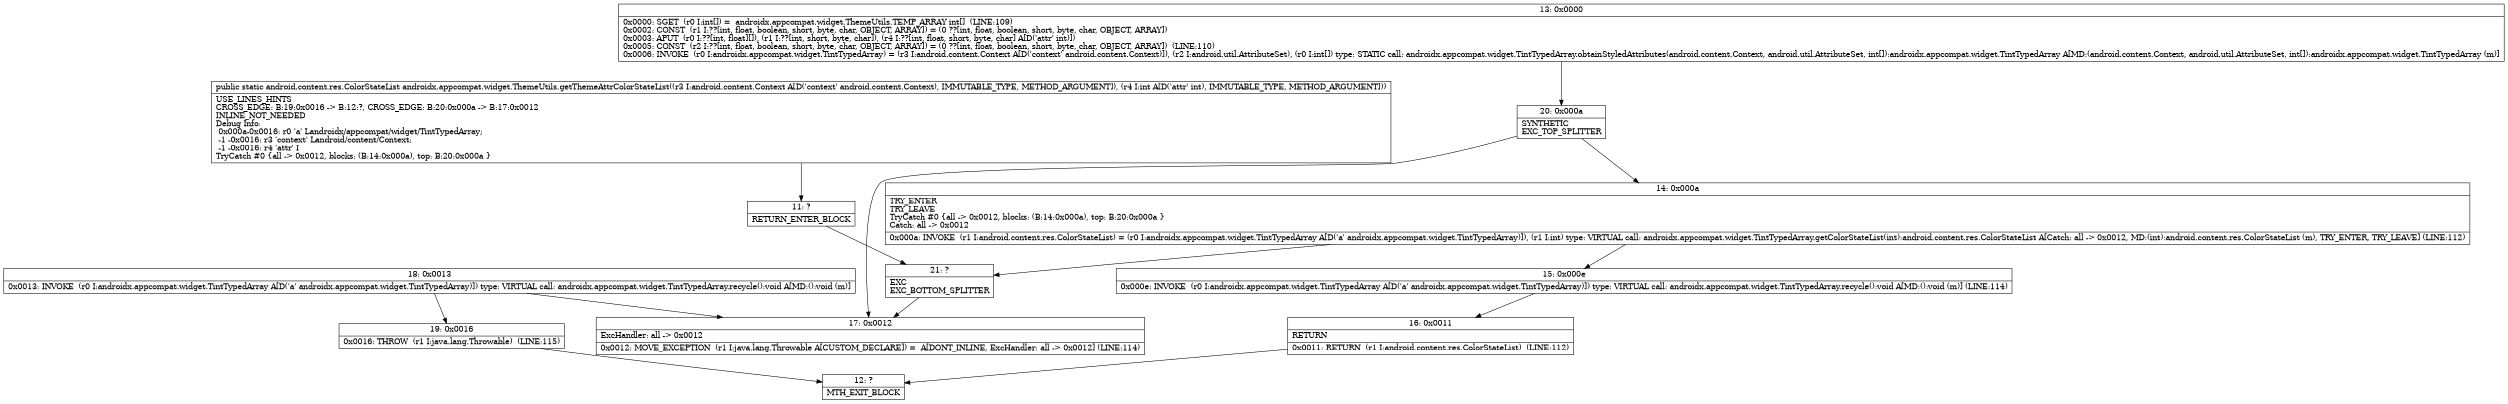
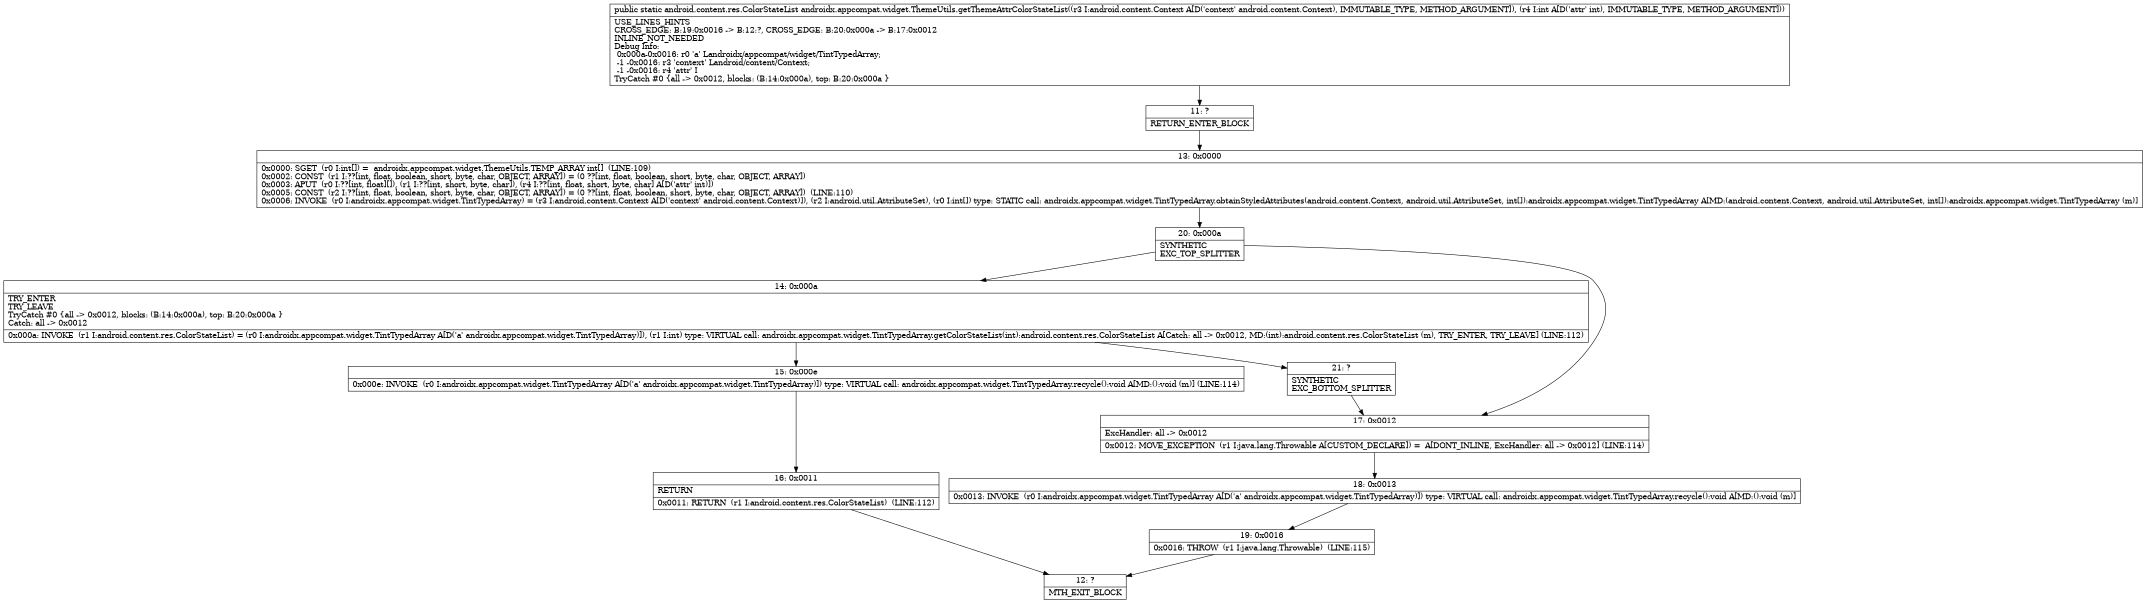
edge "11: ?" -> "21: ?": now "11: ?" -> "13: 0x0000"
node "21: ?": text "EXC" -> "SYNTHETIC"
edge "18: 0x0013" -> "17: 0x0012": reversed
